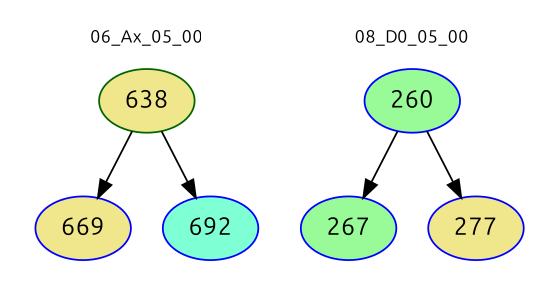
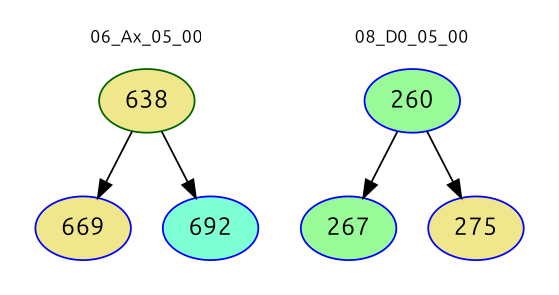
node "277": label "277" -> "275"
